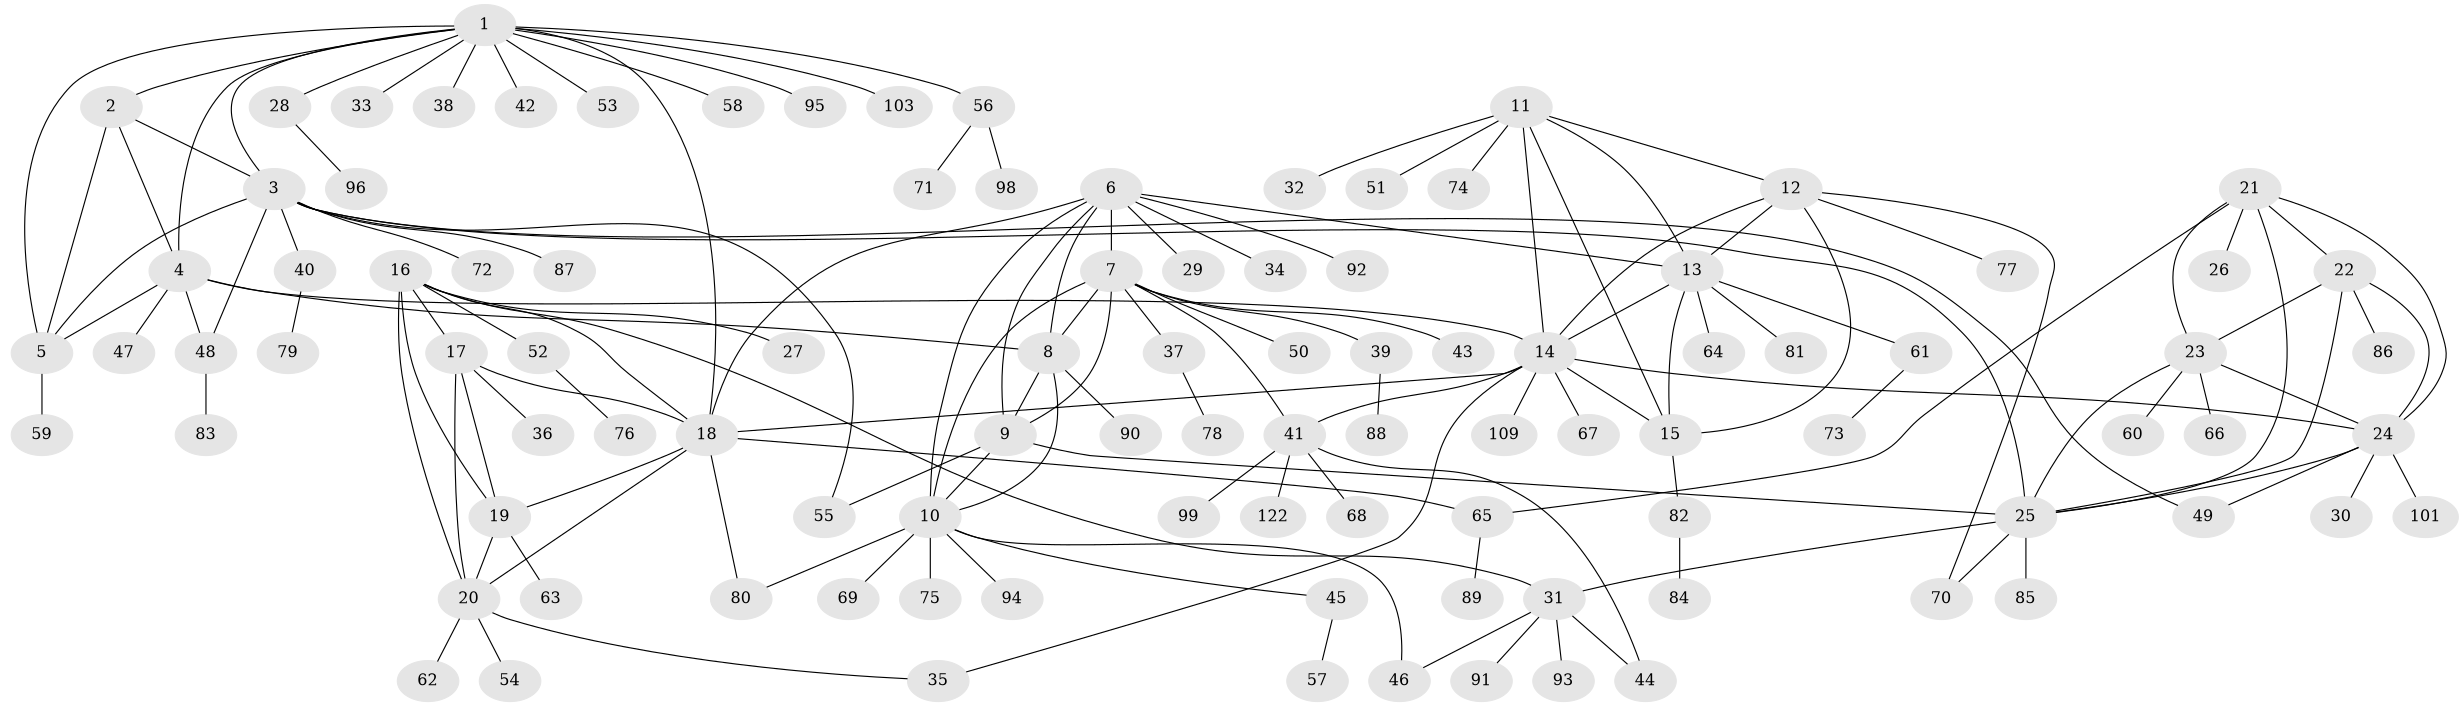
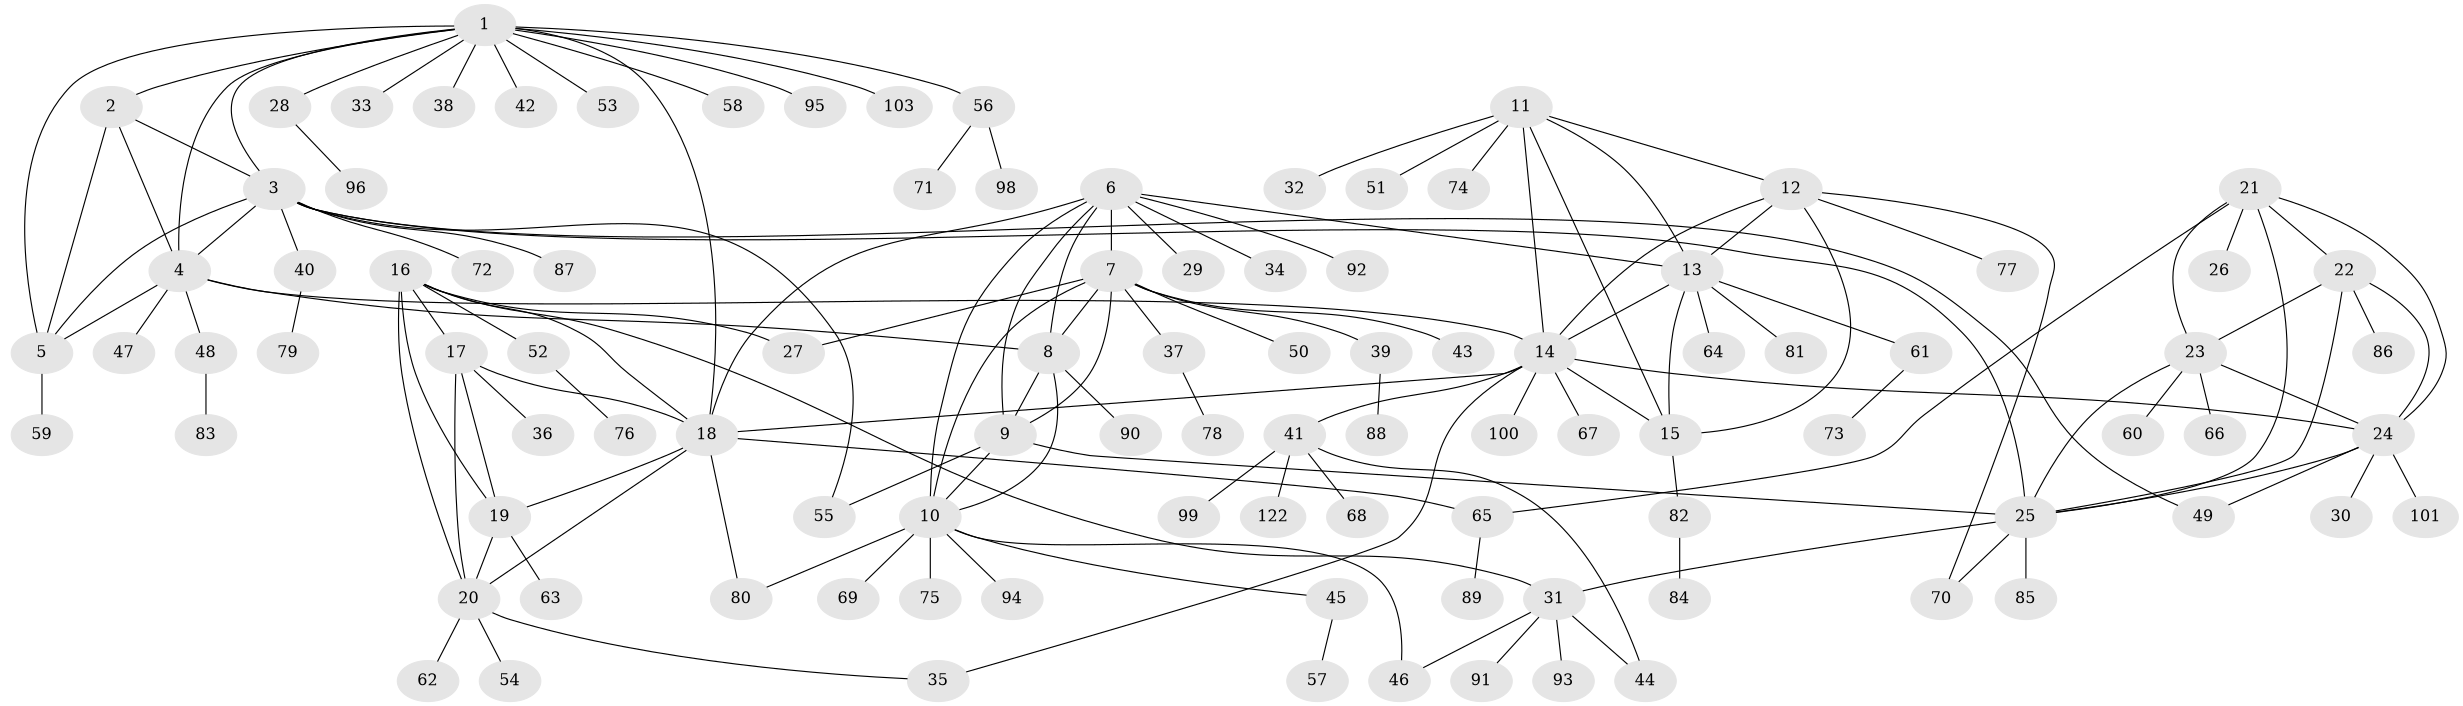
edge "3" -- "48": now "3" -- "4"
edge "7" -- "41": now "7" -- "27"
node "109": label "109" -> "100"
